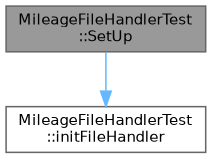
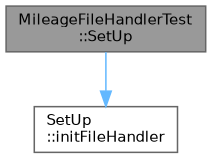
node "MileageFileHandlerTest ::initFileHandler": label "MileageFileHandlerTest ::initFileHandler" -> "SetUp ::initFileHandler"
